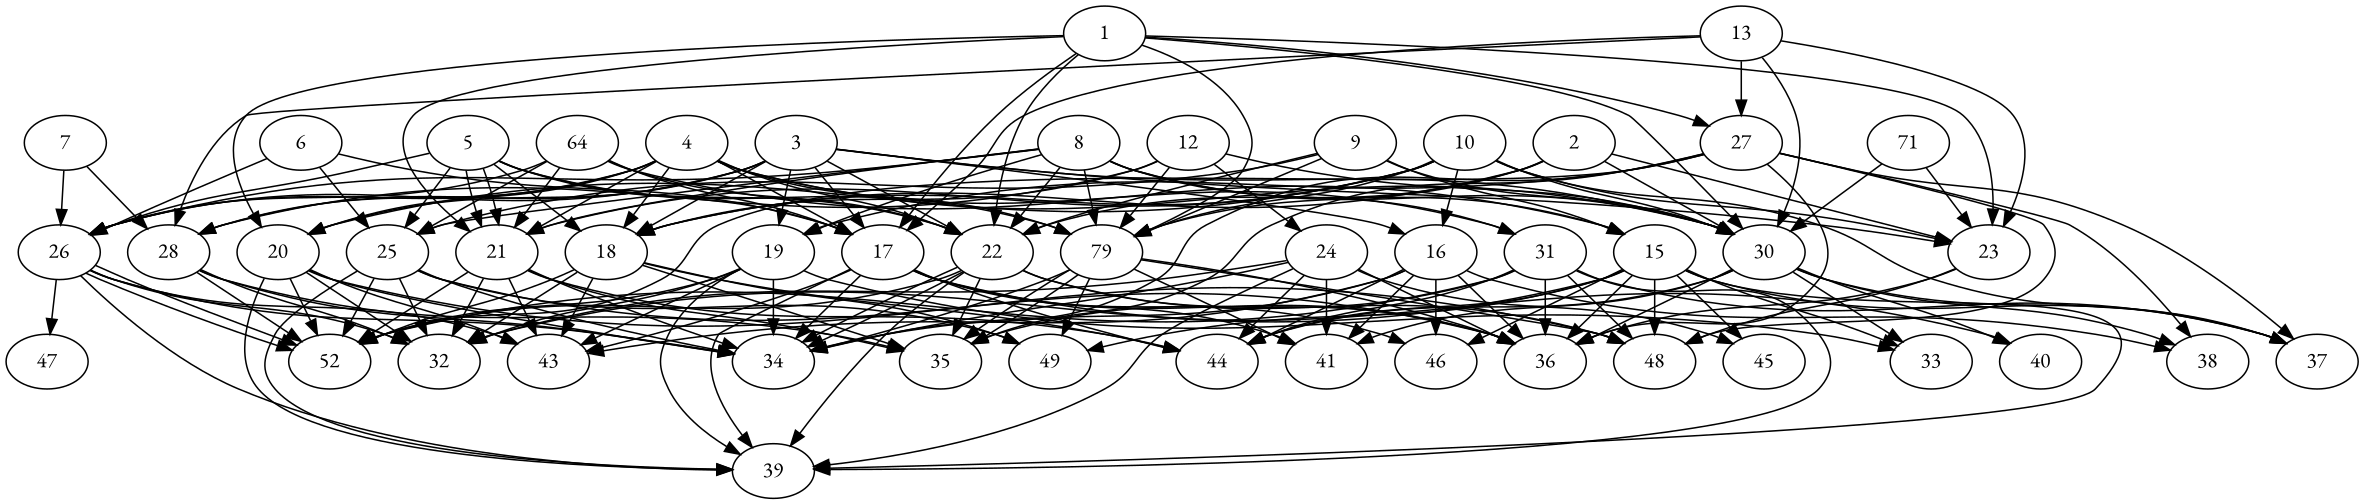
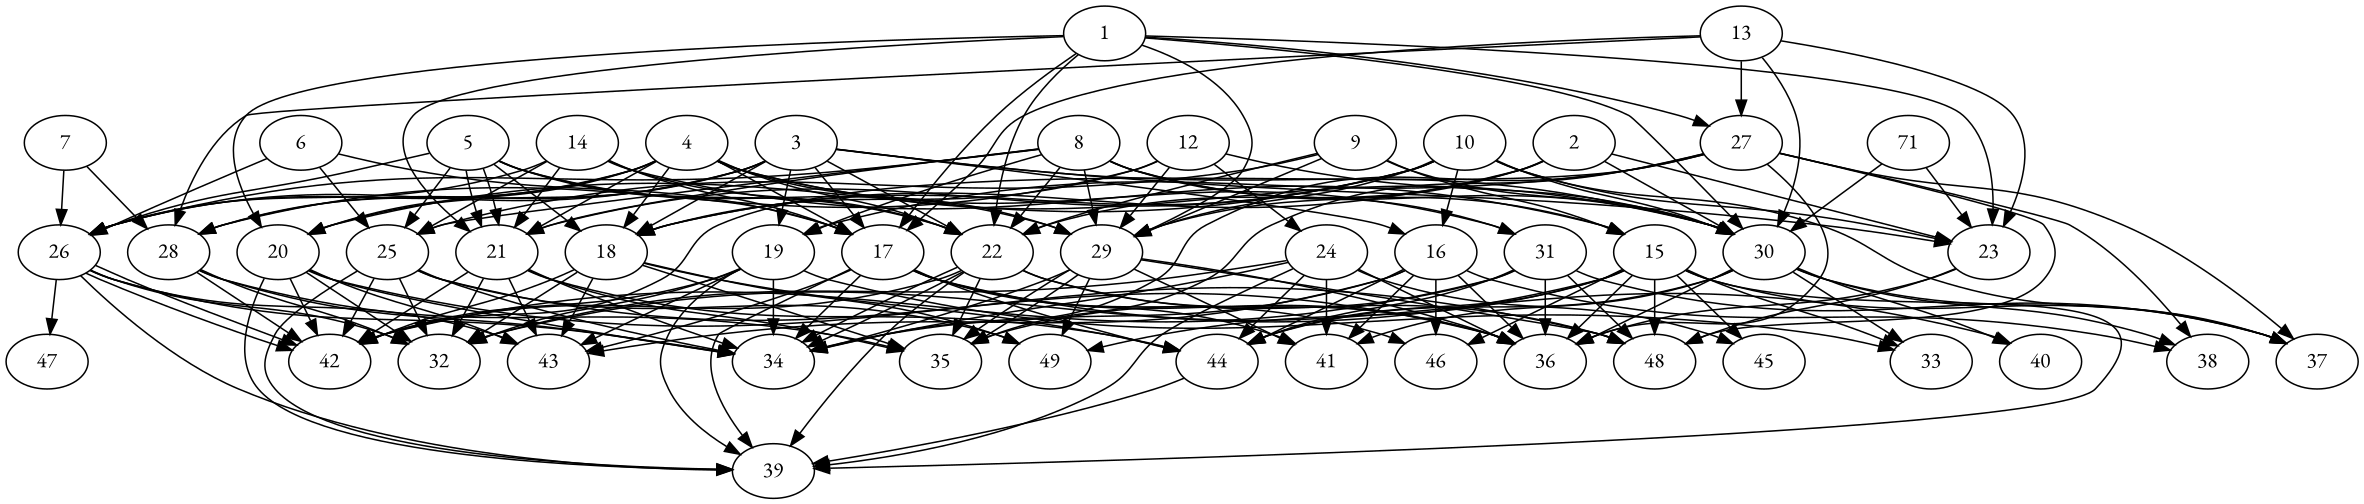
node "64": label "64" -> "14"
node "79": label "79" -> "29"
node "52": label "52" -> "42"
edge "31" -> "39": now "44" -> "39"
